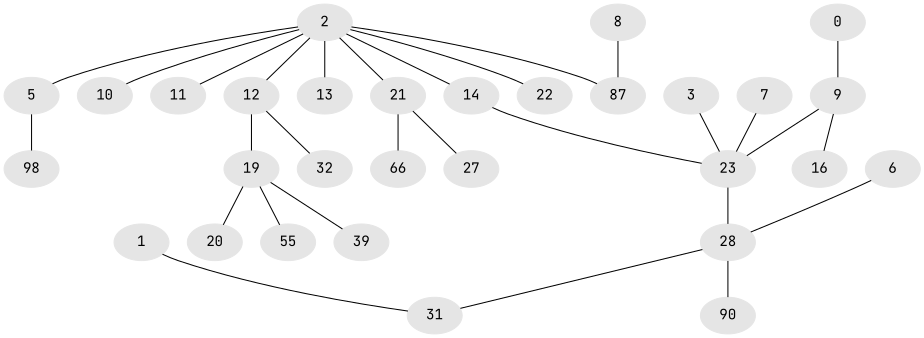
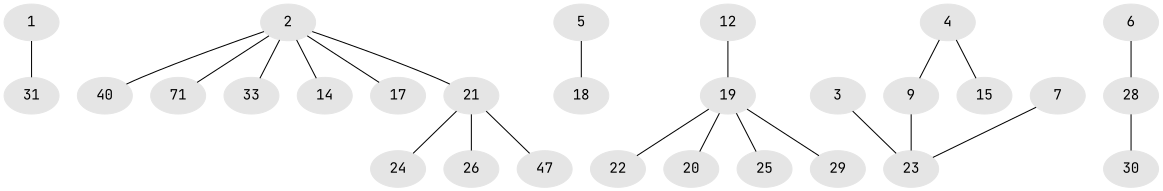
node "8": removed
node "0": label "0" -> "4"
edge "2" -- "5": removed
edge "2" -- "22": now "19" -- "22"
edge "2" -- "12": removed
node "10": label "10" -> "40"
node "11": label "11" -> "71"
node "13": label "13" -> "33"
node "87": label "87" -> "17"
node "15": added
edge "14" -- "23": removed
node "98": label "98" -> "18"
node "32": removed
node "24": added
node "66": label "66" -> "26"
node "27": label "27" -> "47"
node "16": removed
edge "23" -- "28": removed
node "55": label "55" -> "25"
node "39": label "39" -> "29"
edge "28" -- "31": removed
node "90": label "90" -> "30"
